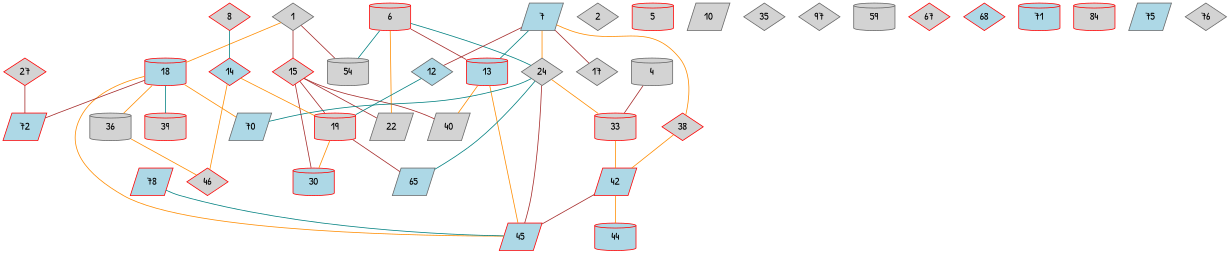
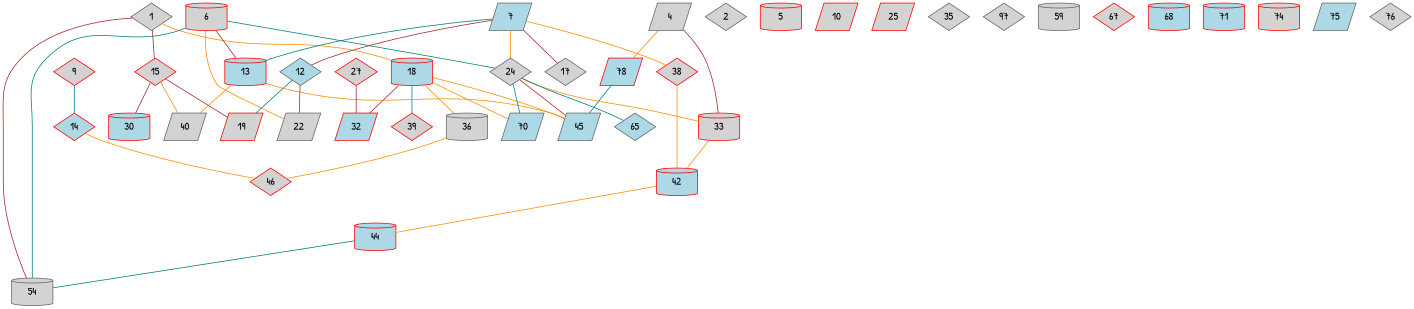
node "8": label "8" -> "9"
node "10": color gray40 -> red
node "25": added
node "68": shape diamond -> cylinder
node "84": label "84" -> "74"
edge "4" -- "78": added
node "4": shape cylinder -> parallelogram
edge "14" -- "19": removed
edge "15" -- "22": now "12" -- "22"
edge "15" -- "40": color brown -> darkorange
node "72": label "72" -> "32"
node "39": shape cylinder -> diamond
node "19": shape cylinder -> parallelogram
edge "19" -- "30": removed
edge "19" -- "65": removed
node "65": shape parallelogram -> diamond
node "42": shape parallelogram -> cylinder
edge "42" -- "45": removed
node "45": color red -> gray40
edge "44" -- "54": added
